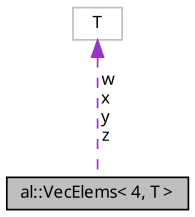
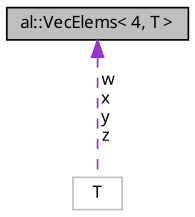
edge "al::VecElems< 4, T >" -> "T": reversed
